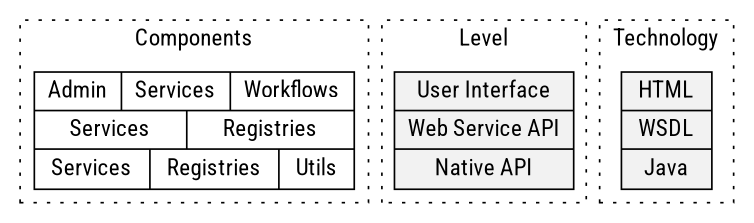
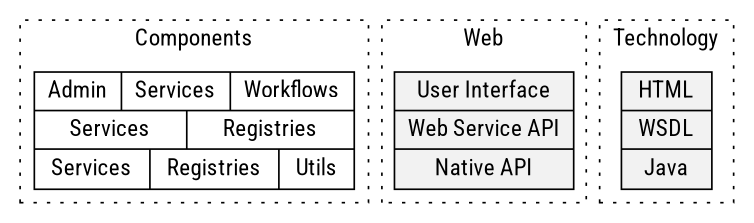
cluster "Level": label "Level" -> "Web"
